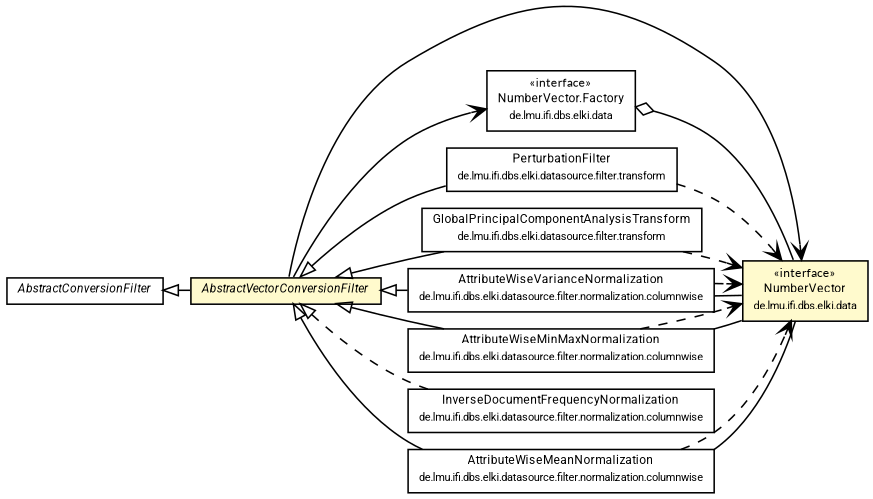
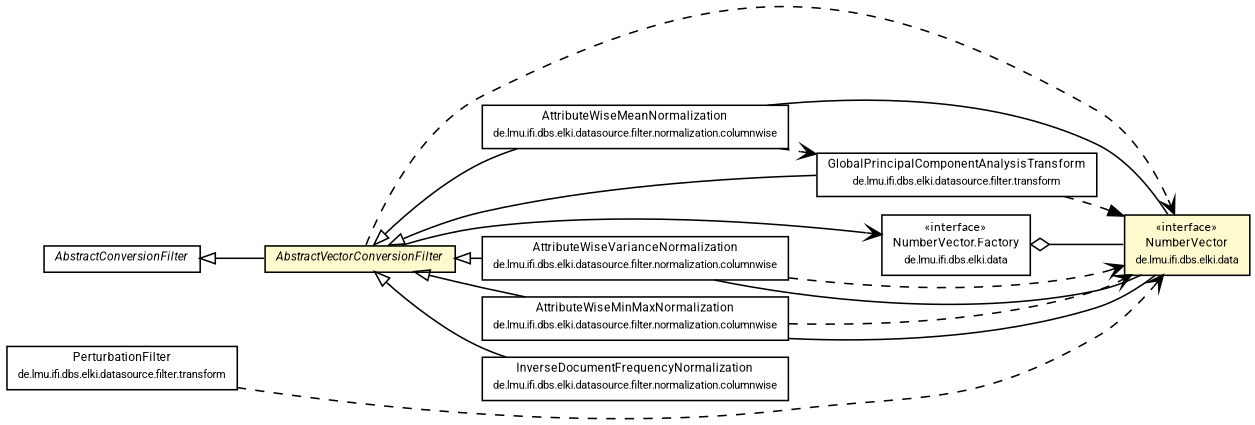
edge "AbstractVectorConversionFilter" -> "NumberVector": style solid -> dashed
edge "PerturbationFilter" -> "AbstractVectorConversionFilter": removed
edge "GlobalPrincipalComponentAnalysisTransform" -> "NumberVector": arrowhead open -> normal
edge "InverseDocumentFrequencyNormalization" -> "AbstractVectorConversionFilter": style dashed -> solid
edge "AttributeWiseMeanNormalization" -> "NumberVector": now "AttributeWiseMeanNormalization" -> "GlobalPrincipalComponentAnalysisTransform"
